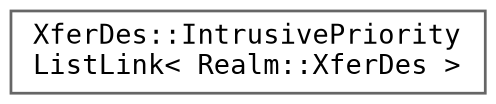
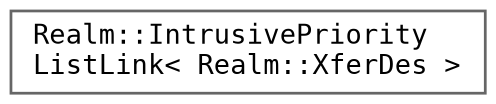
node "XferDes::IntrusivePriority ListLink< Realm::XferDes >": label "XferDes::IntrusivePriority ListLink< Realm::XferDes >" -> "Realm::IntrusivePriority ListLink< Realm::XferDes >"
